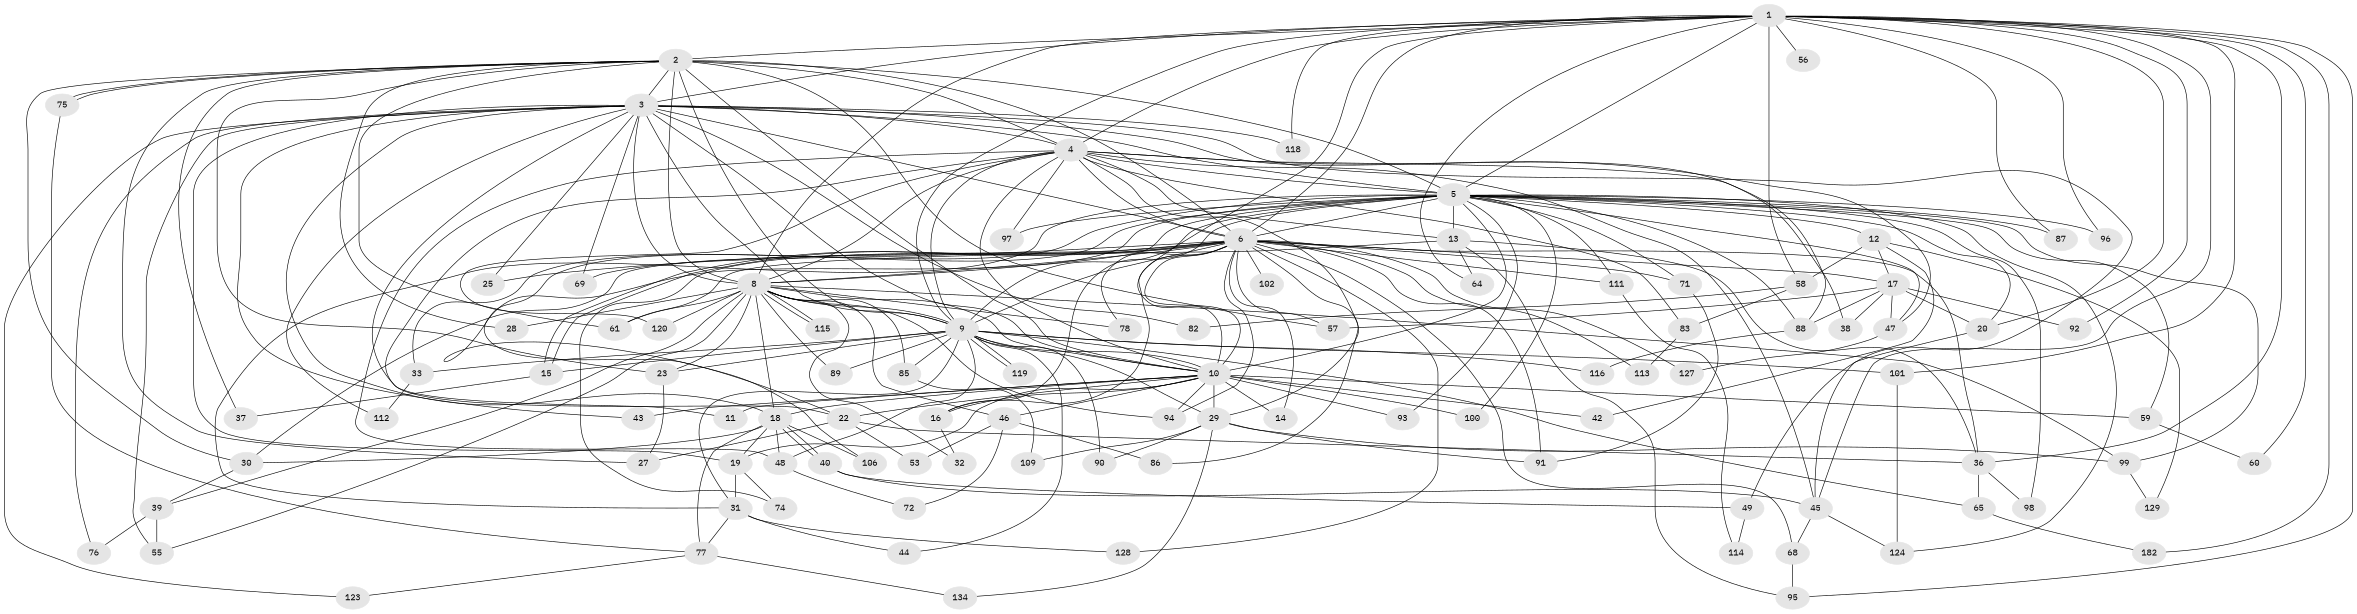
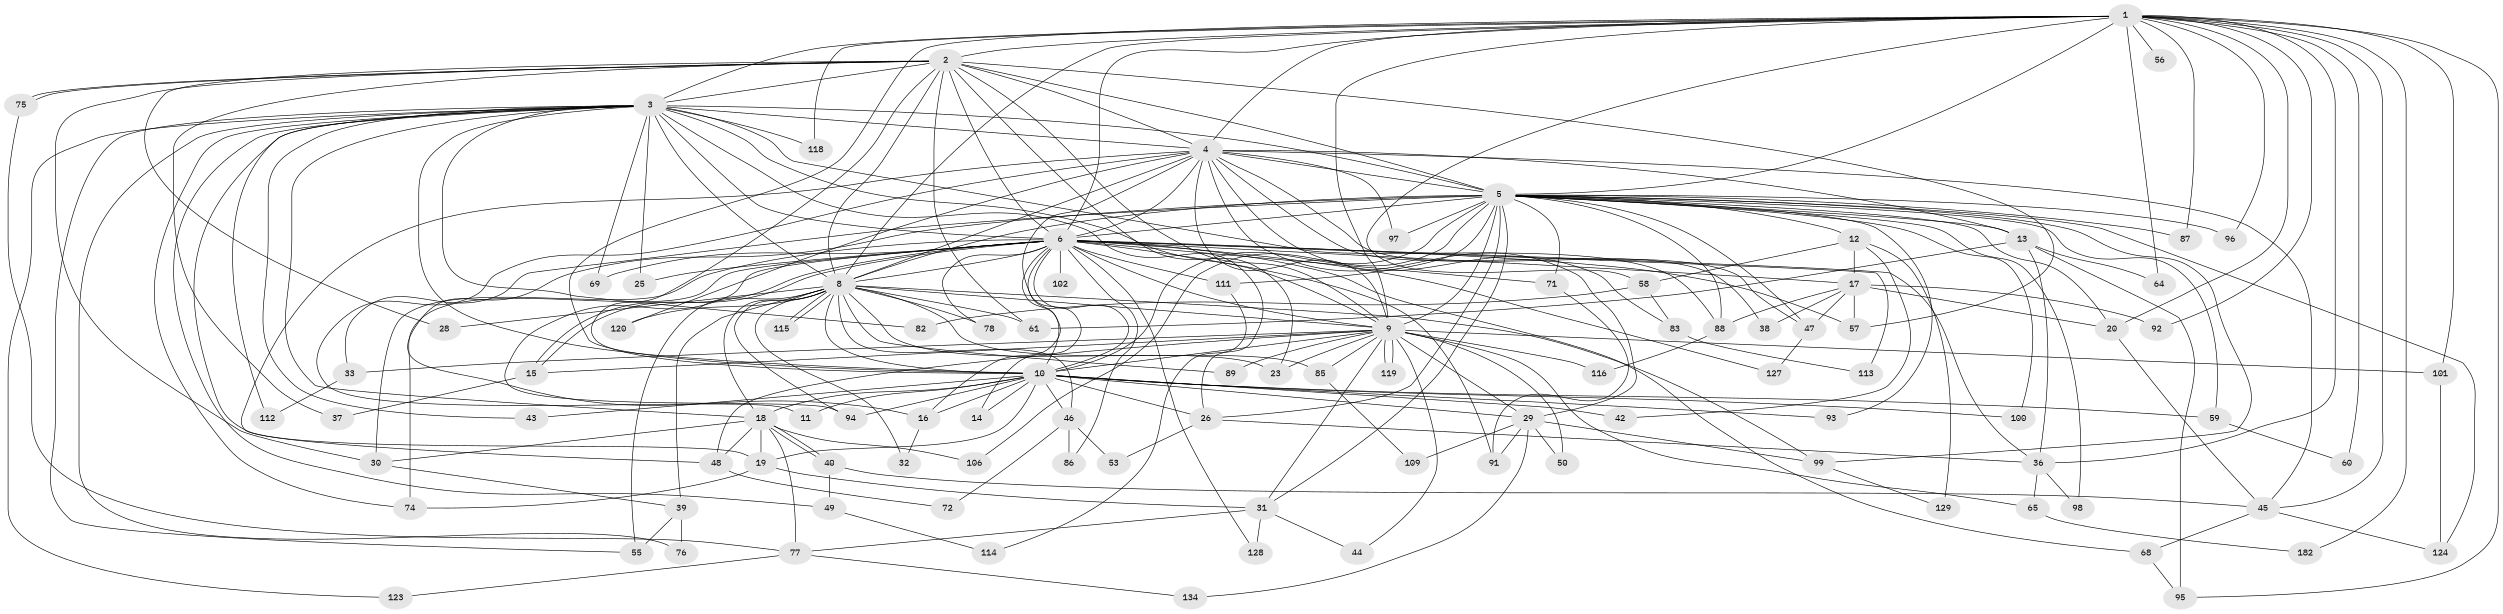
edge "3" -- "74": added
node "22": label "22" -> "26"
node "27": removed
node "90": label "90" -> "50"
